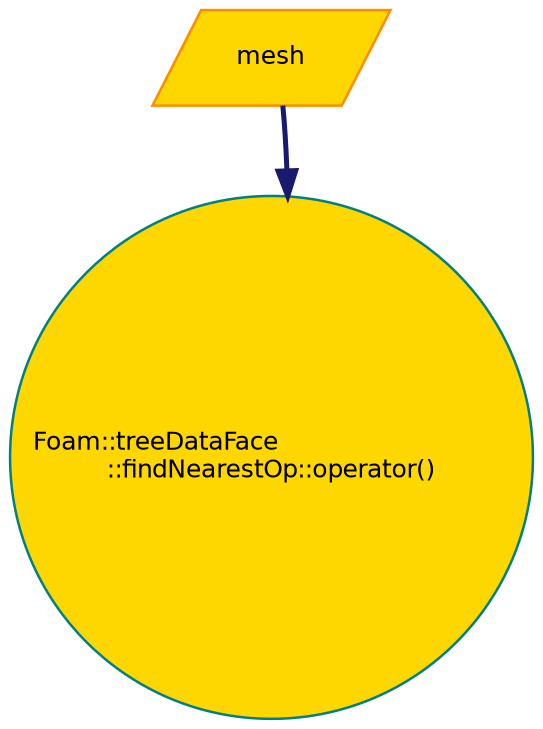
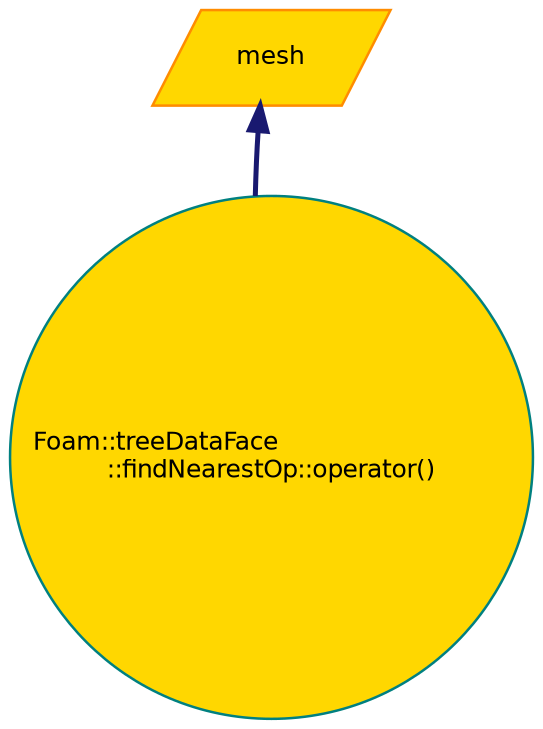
edge "mesh" -> "Foam::treeDataFace ::findNearestOp::operator()": reversed
